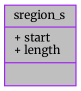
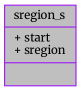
node "sregion_s": text "+ length" -> "+ sregion"
